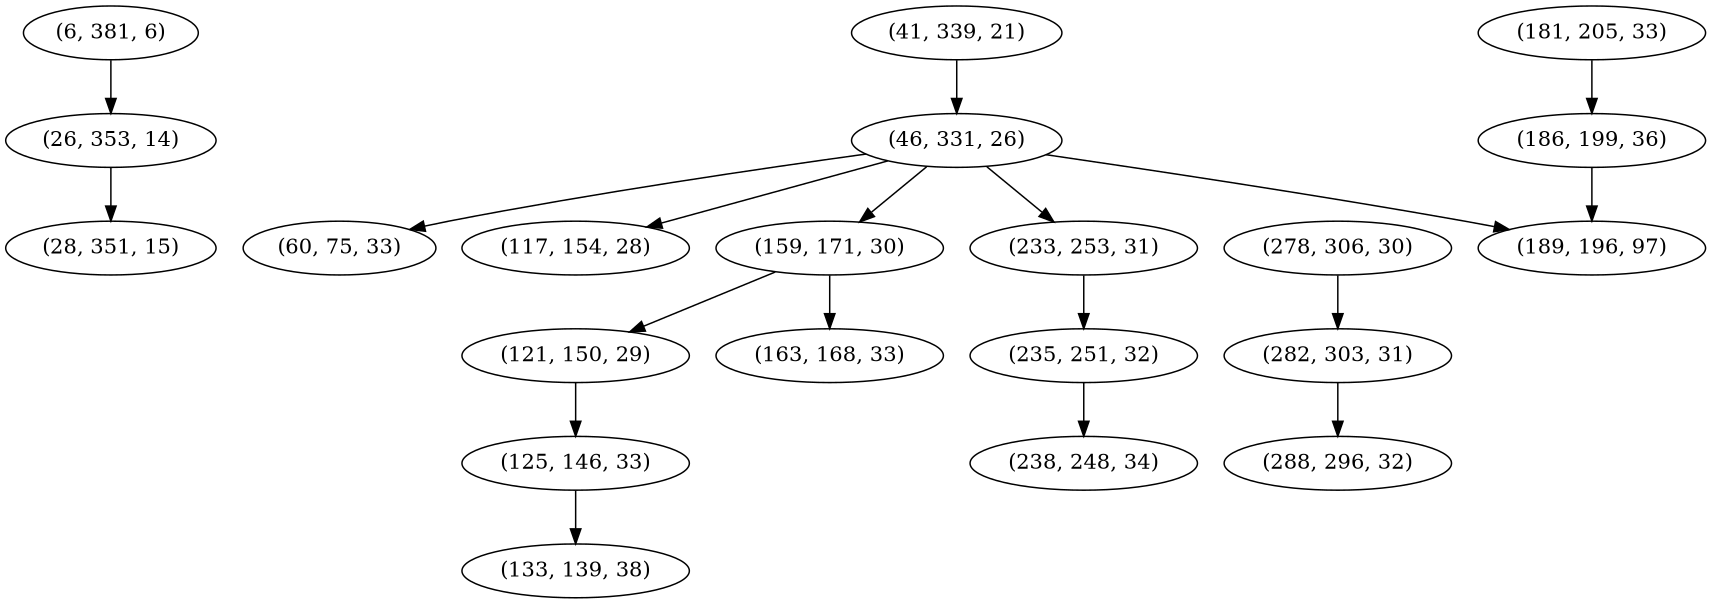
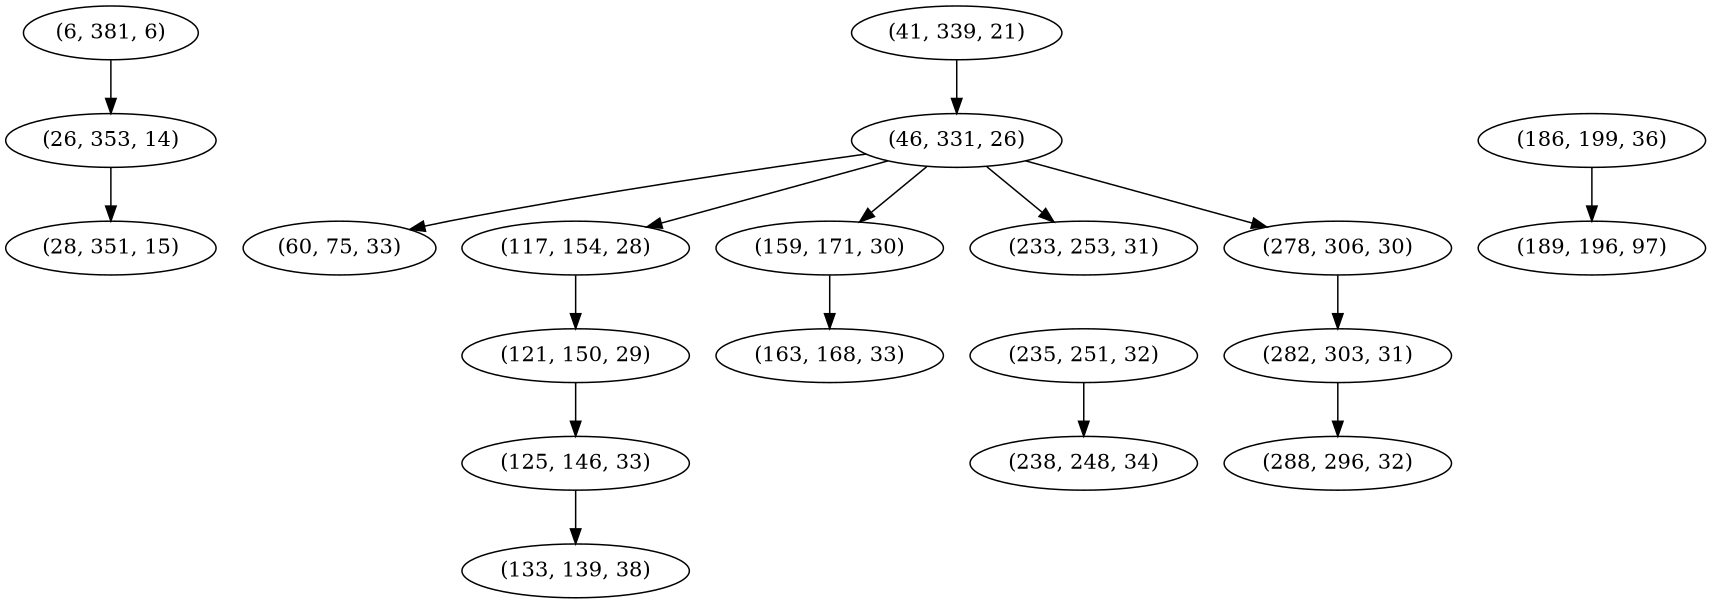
node "(181, 205, 33)": removed
edge "(46, 331, 26)" -> "(189, 196, 97)": now "(46, 331, 26)" -> "(278, 306, 30)"
edge "(233, 253, 31)" -> "(235, 251, 32)": removed
edge "(159, 171, 30)" -> "(121, 150, 29)": now "(117, 154, 28)" -> "(121, 150, 29)"
